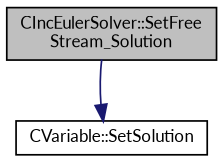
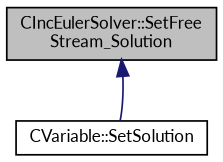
edge "CIncEulerSolver::SetFree Stream_Solution" -> "CVariable::SetSolution": reversed
